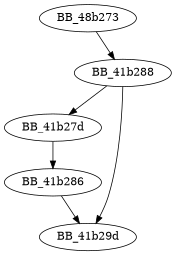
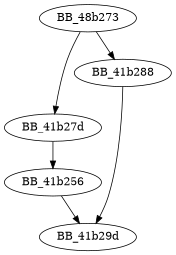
edge "BB_41b288" -> "BB_41b27d": now "BB_48b273" -> "BB_41b27d"
node "BB_41b286": label "BB_41b286" -> "BB_41b256"
